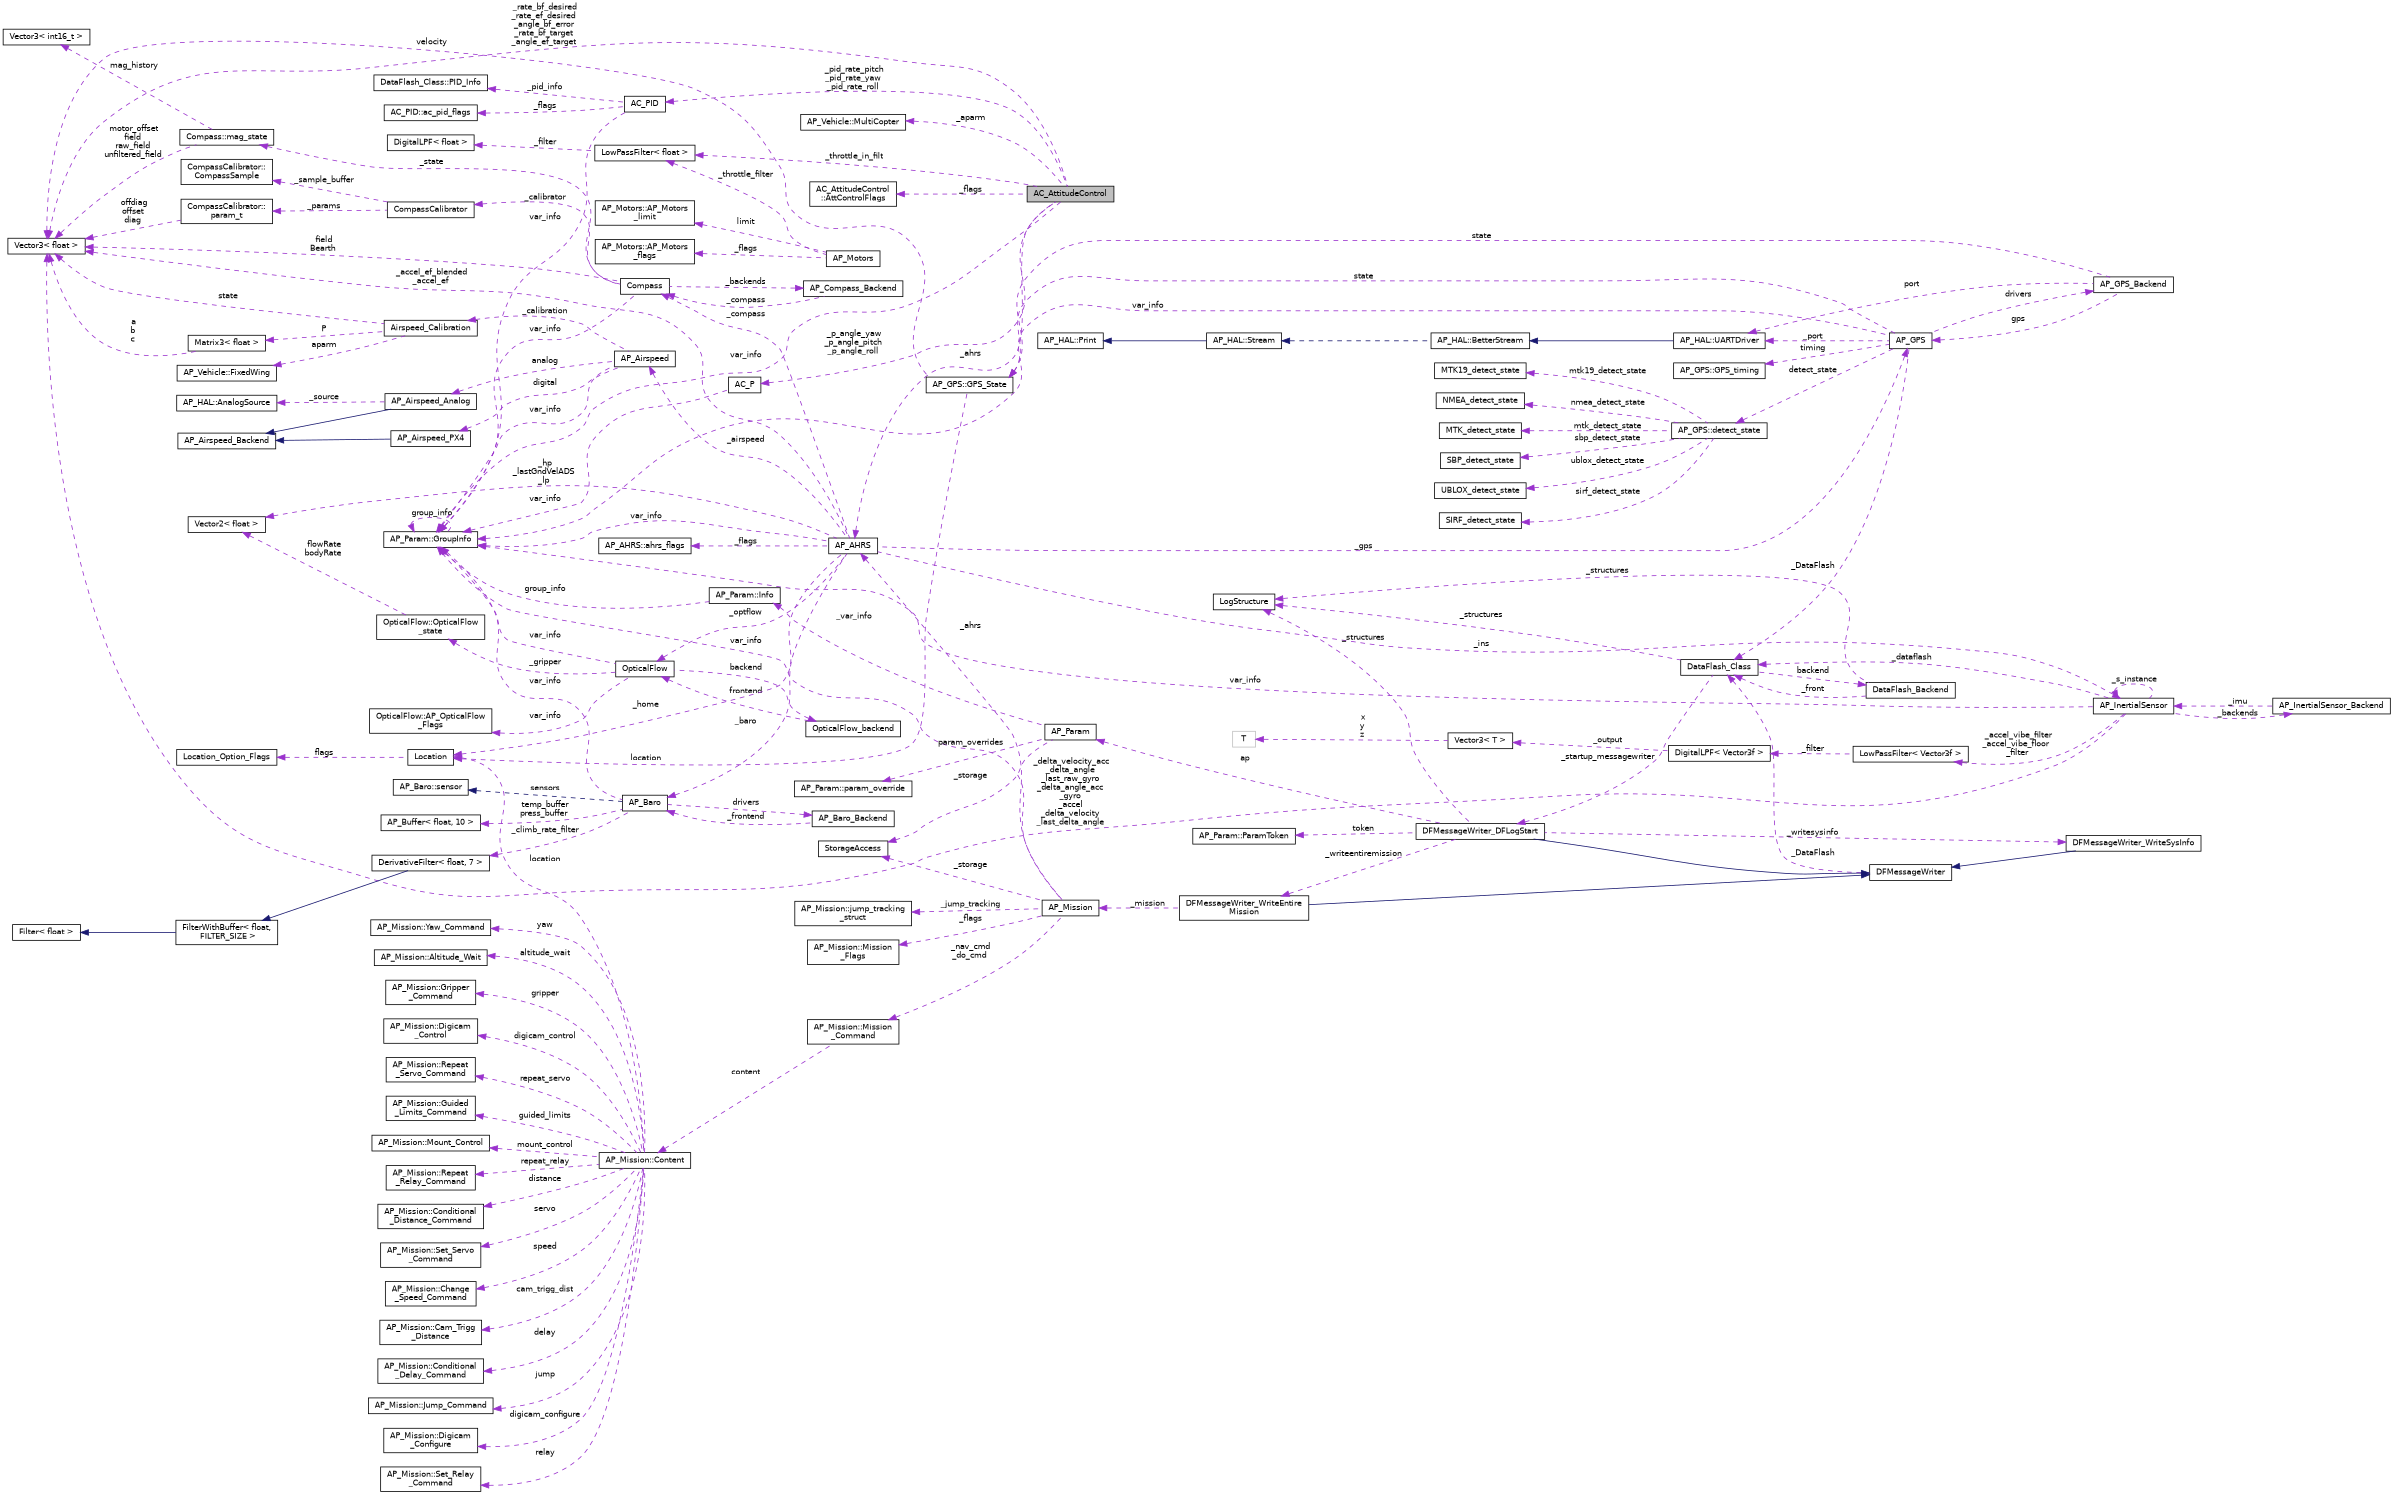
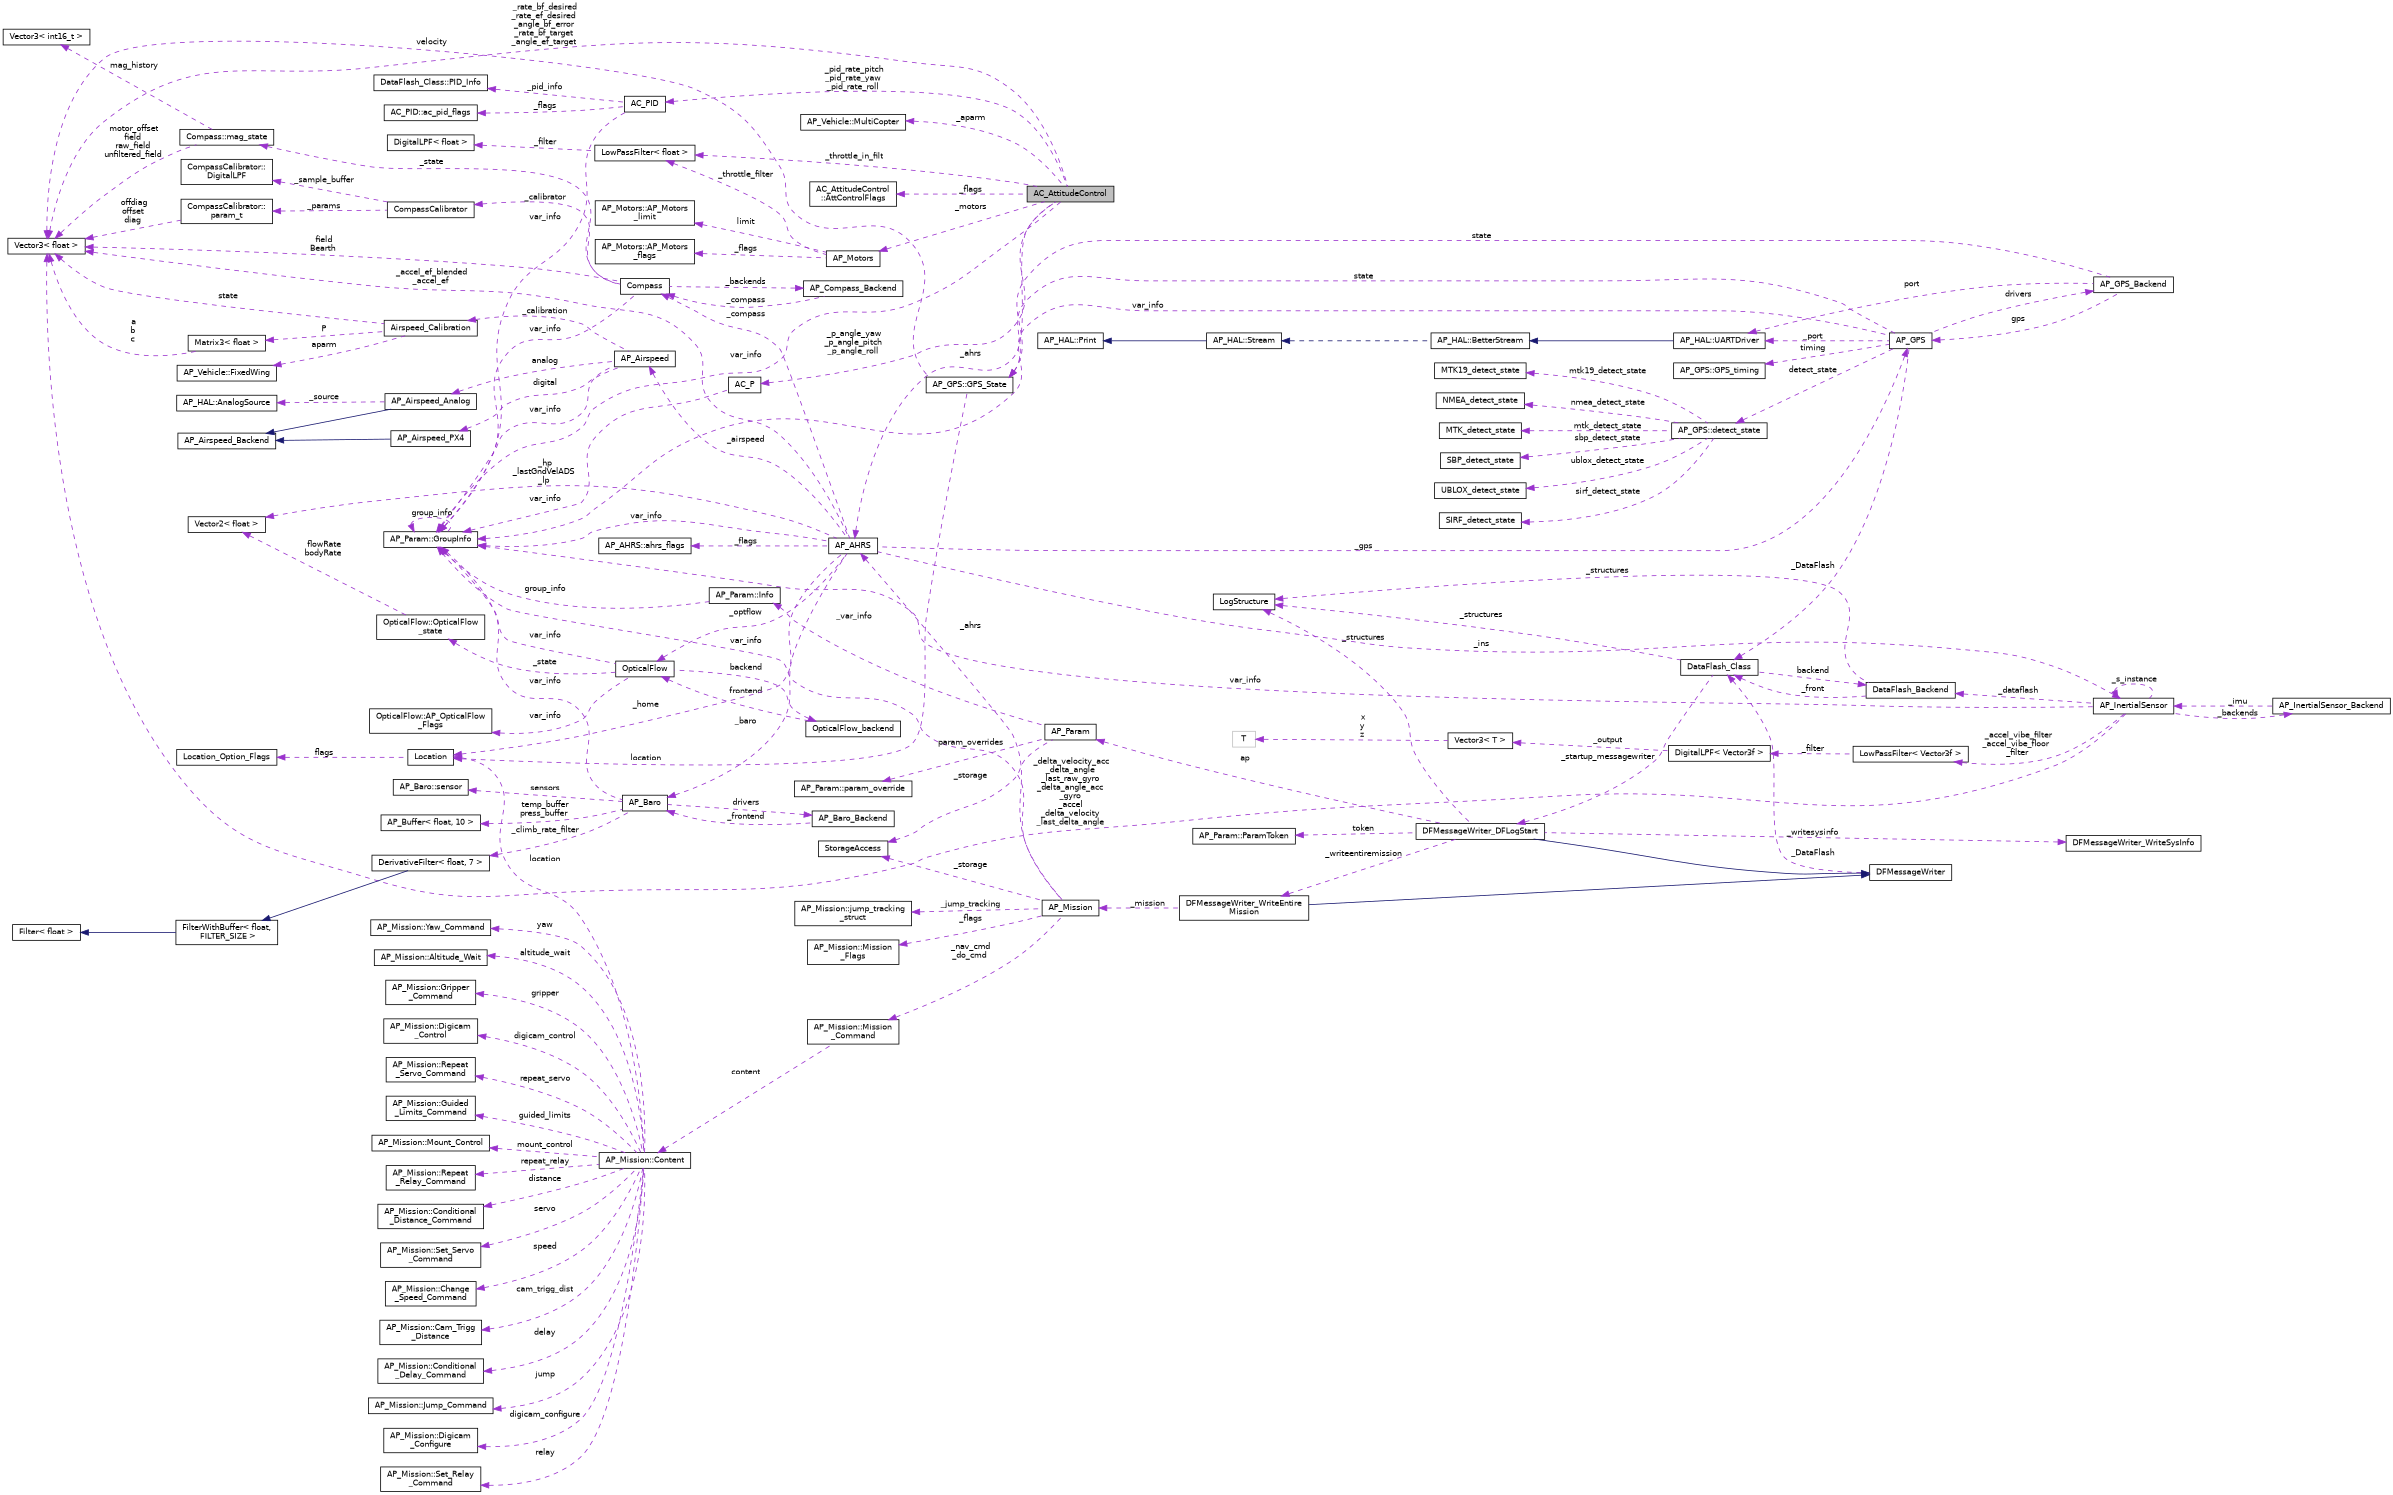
node "CompassCalibrator:: CompassSample": label "CompassCalibrator:: CompassSample" -> "CompassCalibrator:: DigitalLPF"
edge "AC_AttitudeControl" -> "AP_Motors": added, label "_motors"
edge "OpticalFlow" -> "OpticalFlow::OpticalFlow _state": label " _gripper" -> " _state"
edge "AP_InertialSensor" -> "DataFlash_Class": now "AP_InertialSensor" -> "DataFlash_Backend"
edge "AP_Baro" -> "AP_Baro::sensor": color midnightblue -> darkorchid3
edge "DFMessageWriter_WriteSysInfo" -> "DFMessageWriter": removed
